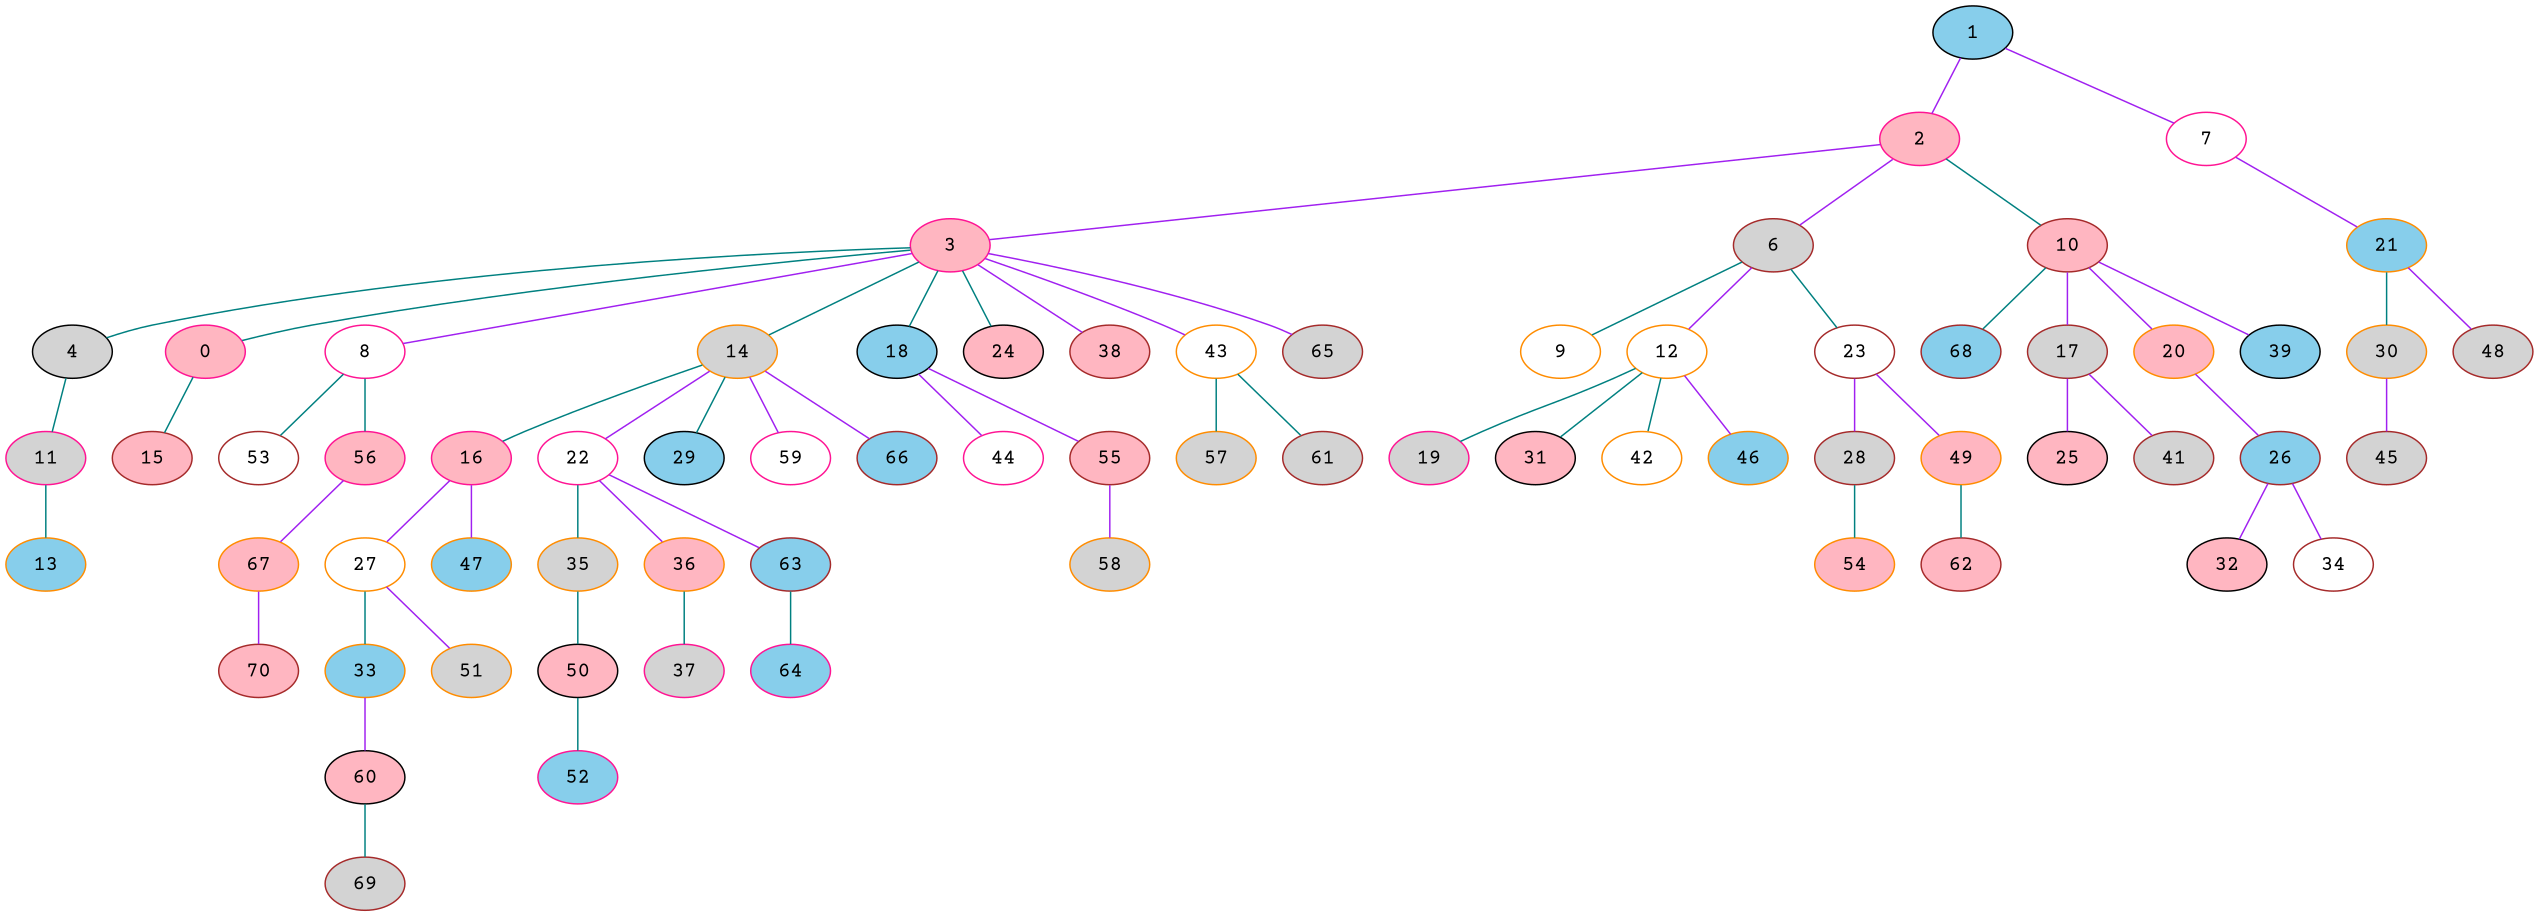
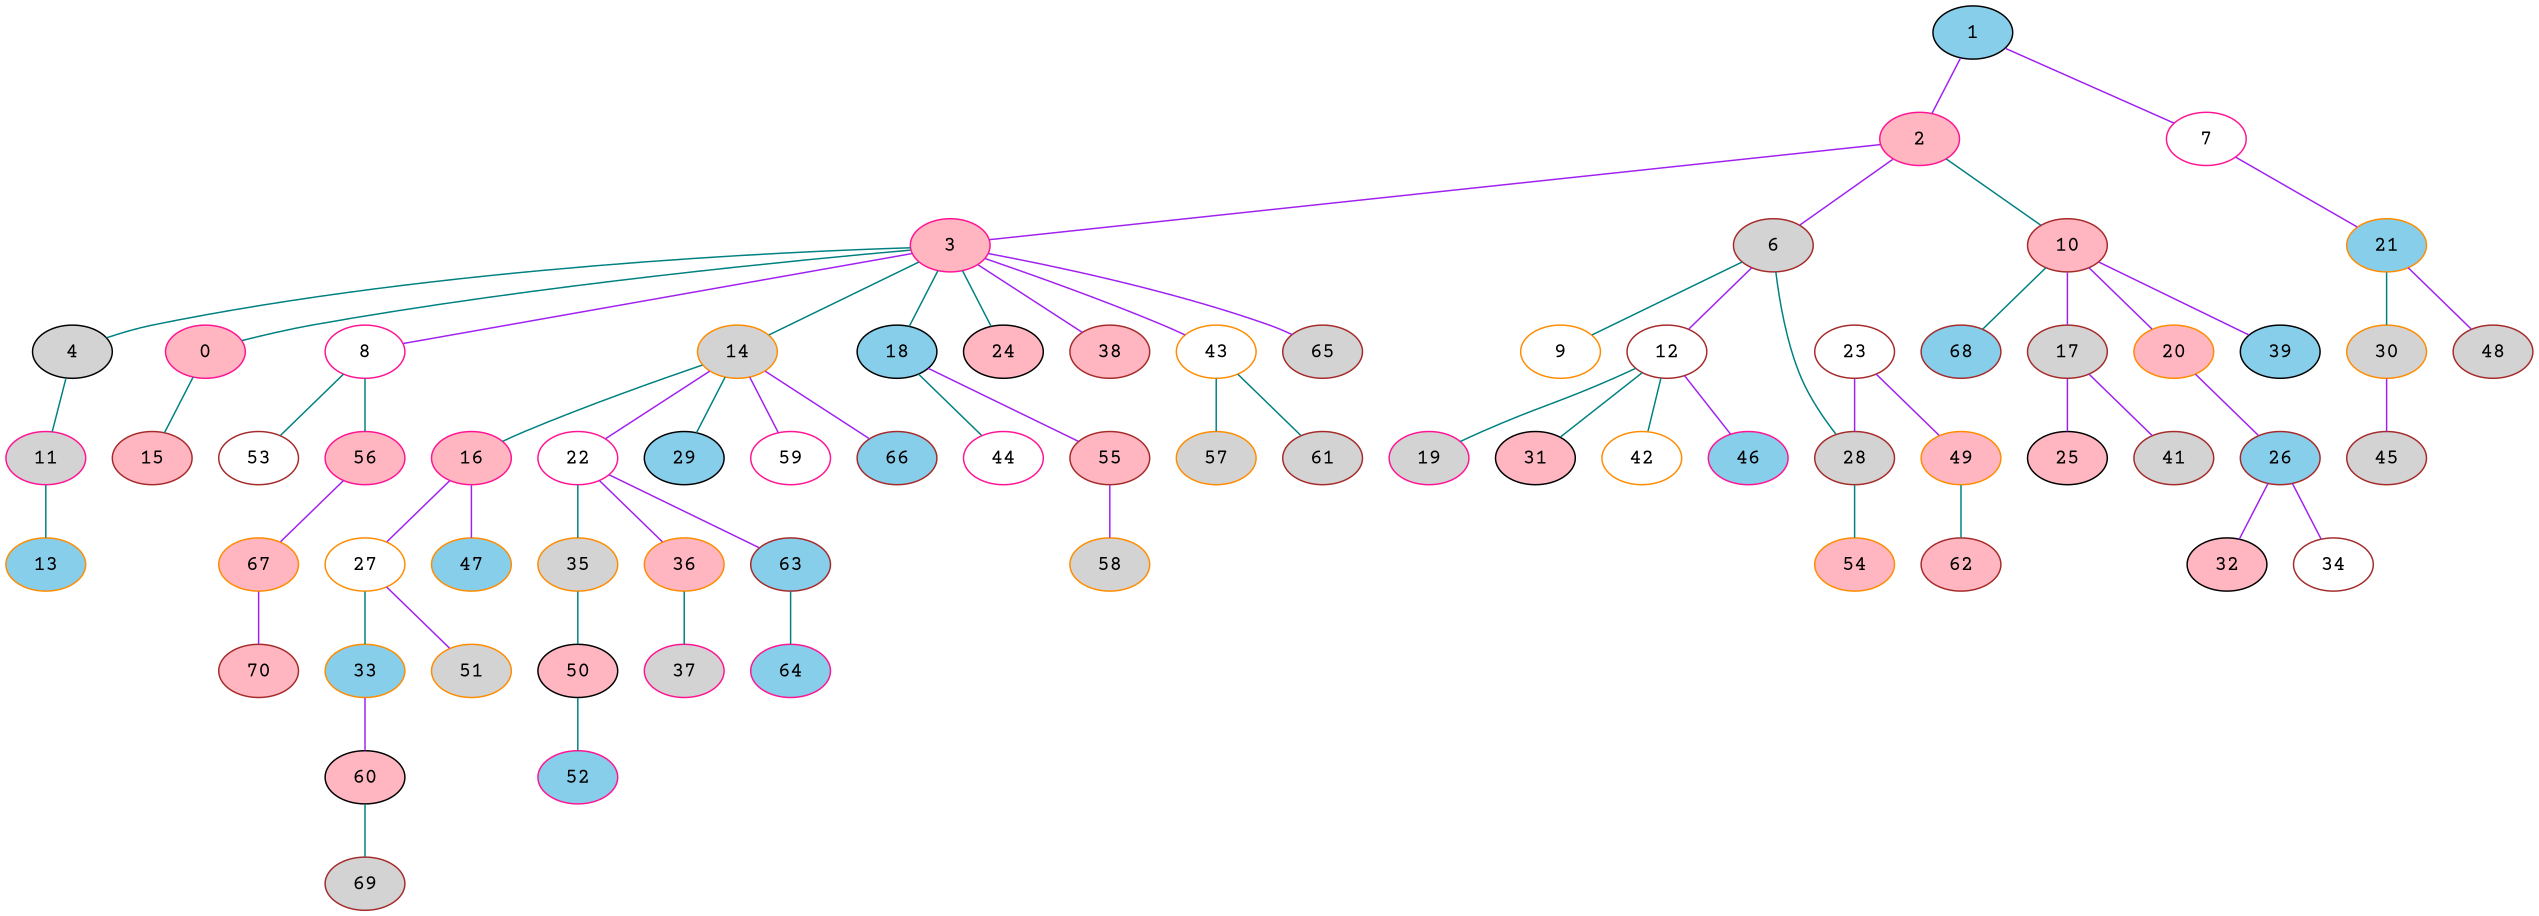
edge "6" -- "23": now "6" -- "28"
node "12": color darkorange -> brown
edge "18" -- "44": color purple -> teal
node "46": color darkorange -> deeppink
